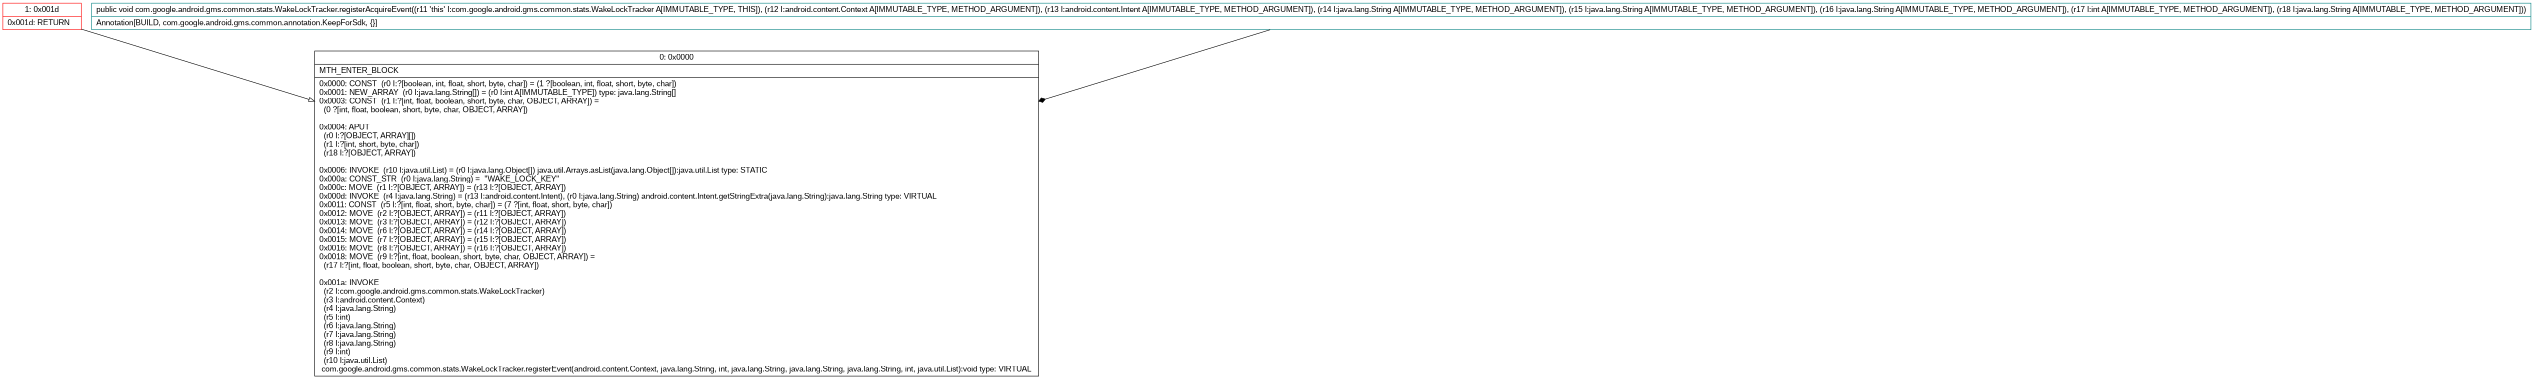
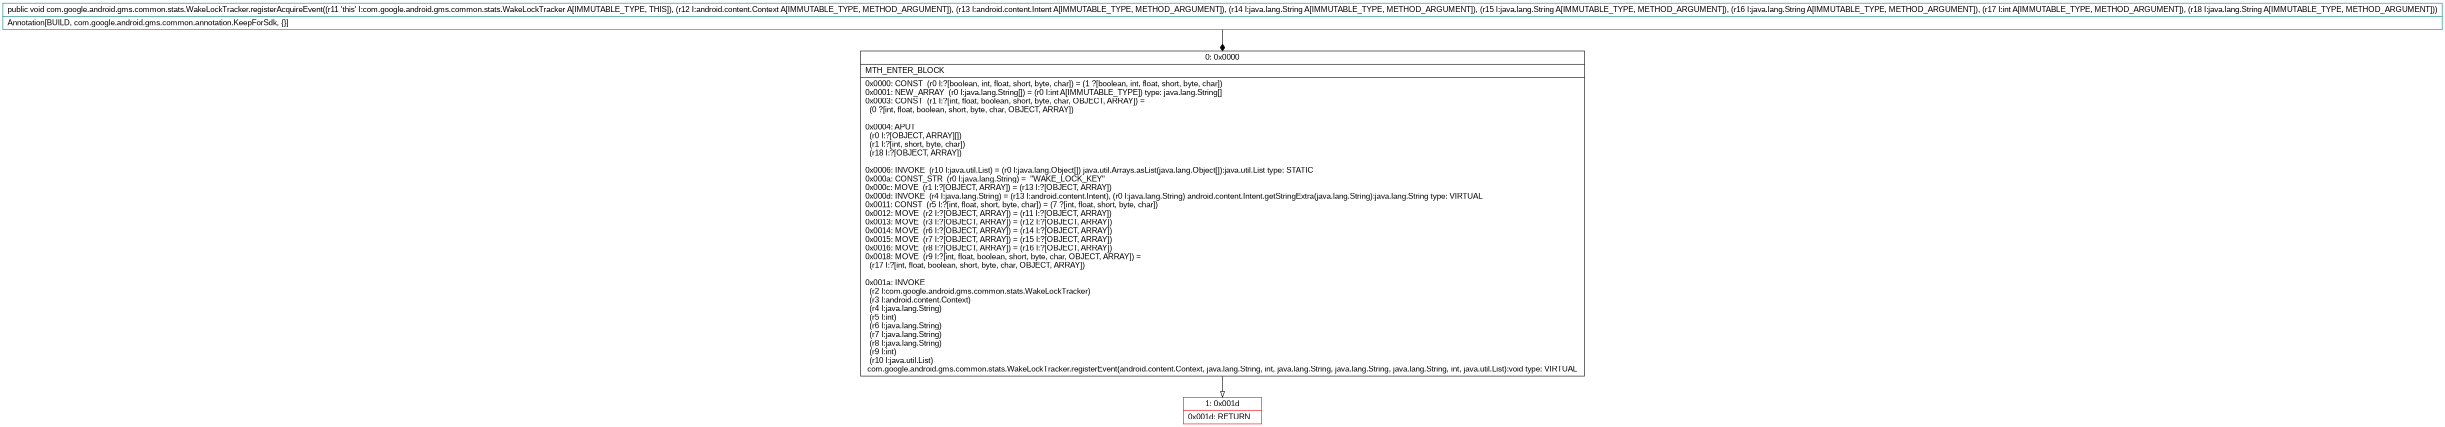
edge "1: 0x001d" -> "0: 0x0000": reversed
